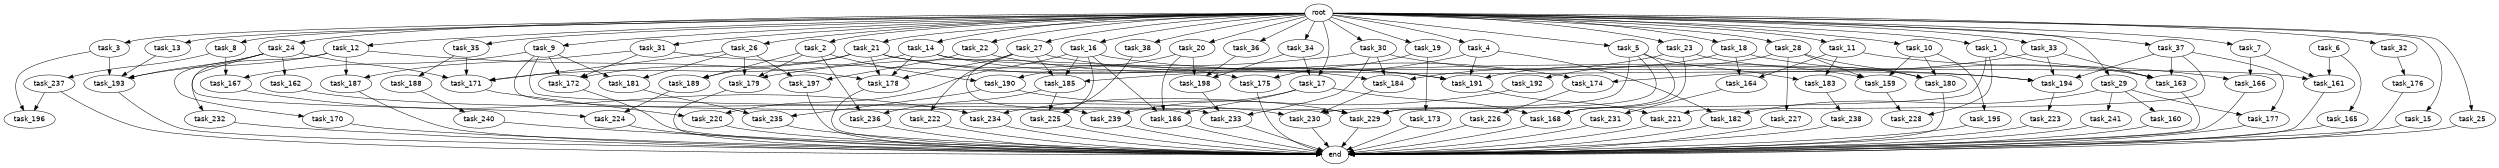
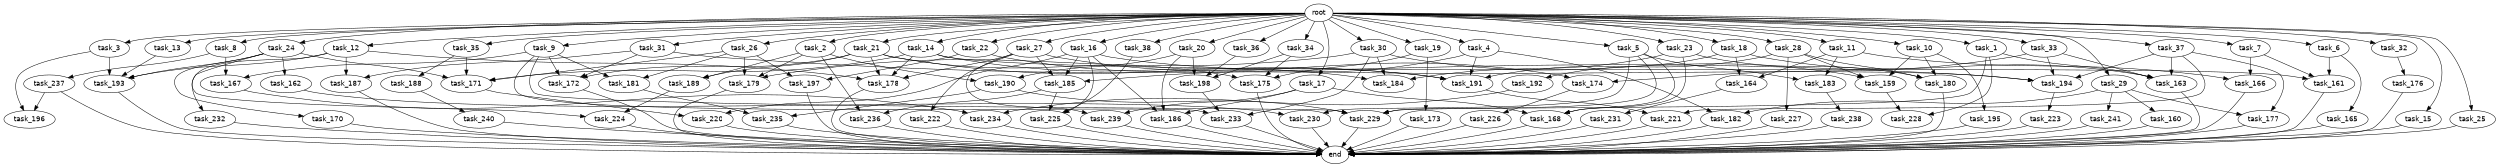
edge "root" -> "task_6": added
edge "task_34" -> "task_17": now "task_34" -> "task_175"
edge "task_184" -> "task_230": removed
